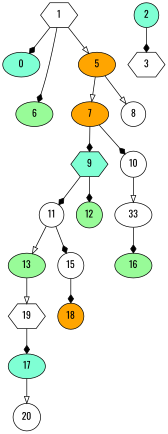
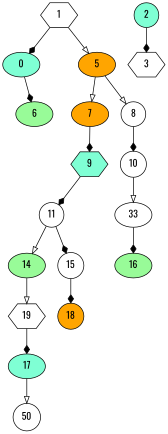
edge "1" -> "6": now "0" -> "6"
edge "7" -> "10": now "8" -> "10"
node "12": removed
node "13": label "13" -> "14"
node "20": label "20" -> "50"
